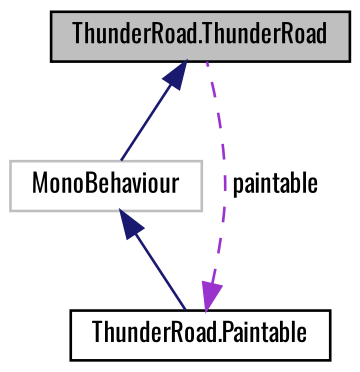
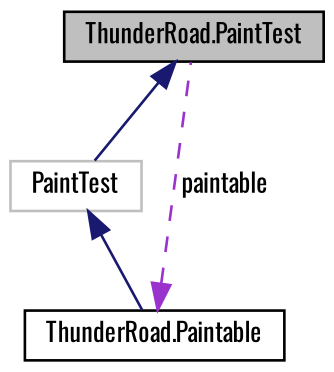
node "ThunderRoad.ThunderRoad": label "ThunderRoad.ThunderRoad" -> "ThunderRoad.PaintTest"
node "MonoBehaviour": label "MonoBehaviour" -> "PaintTest"
